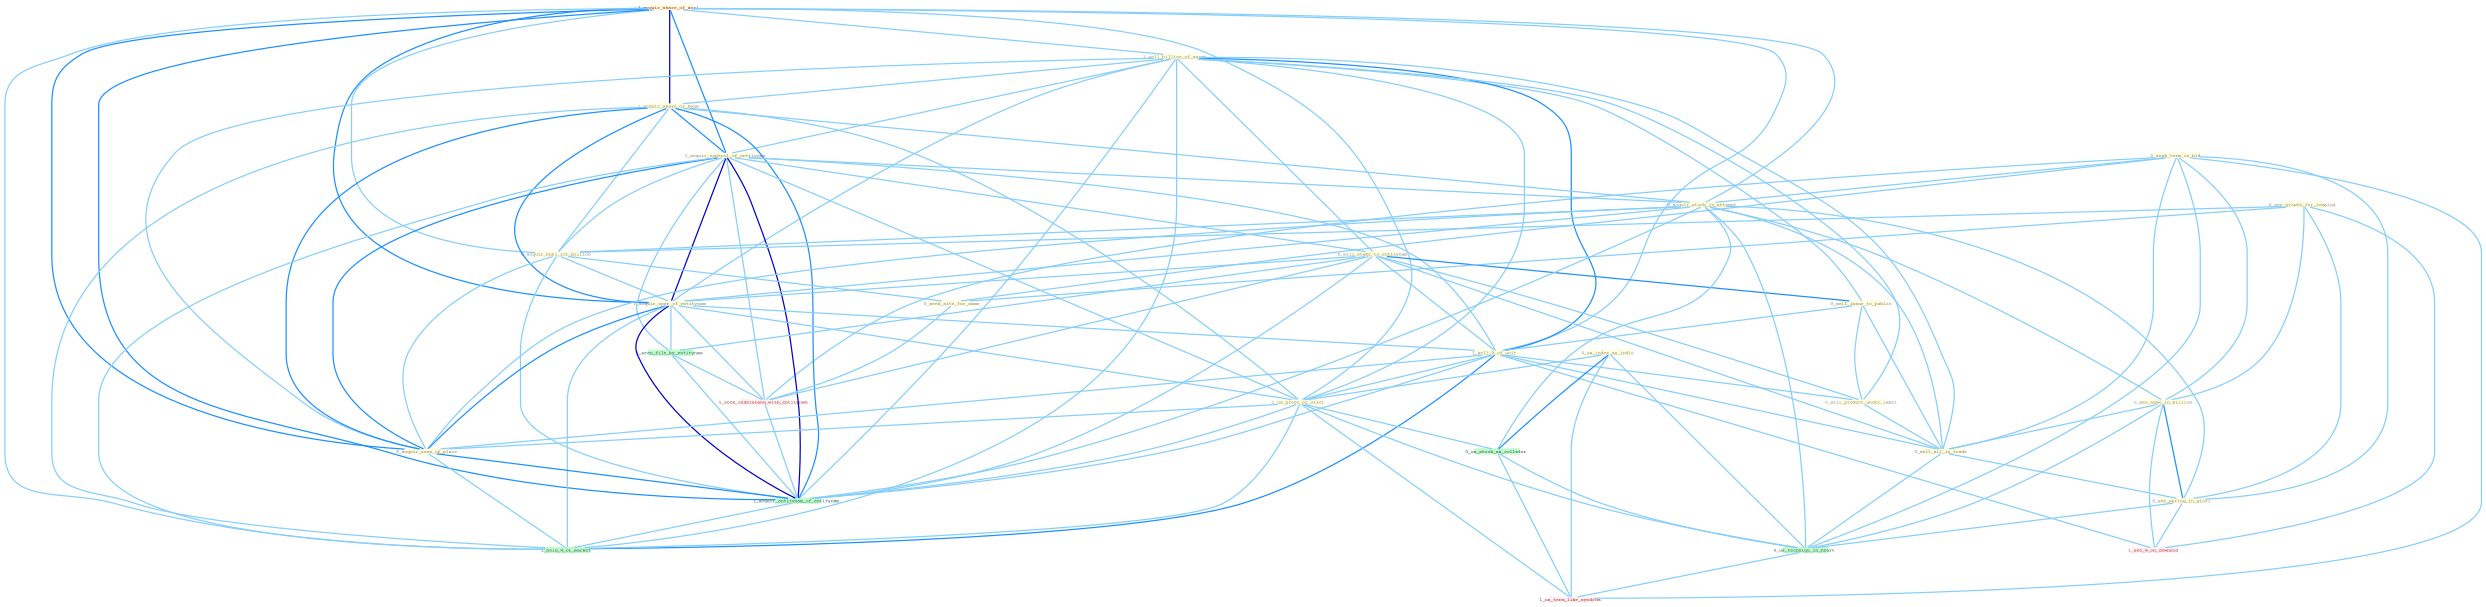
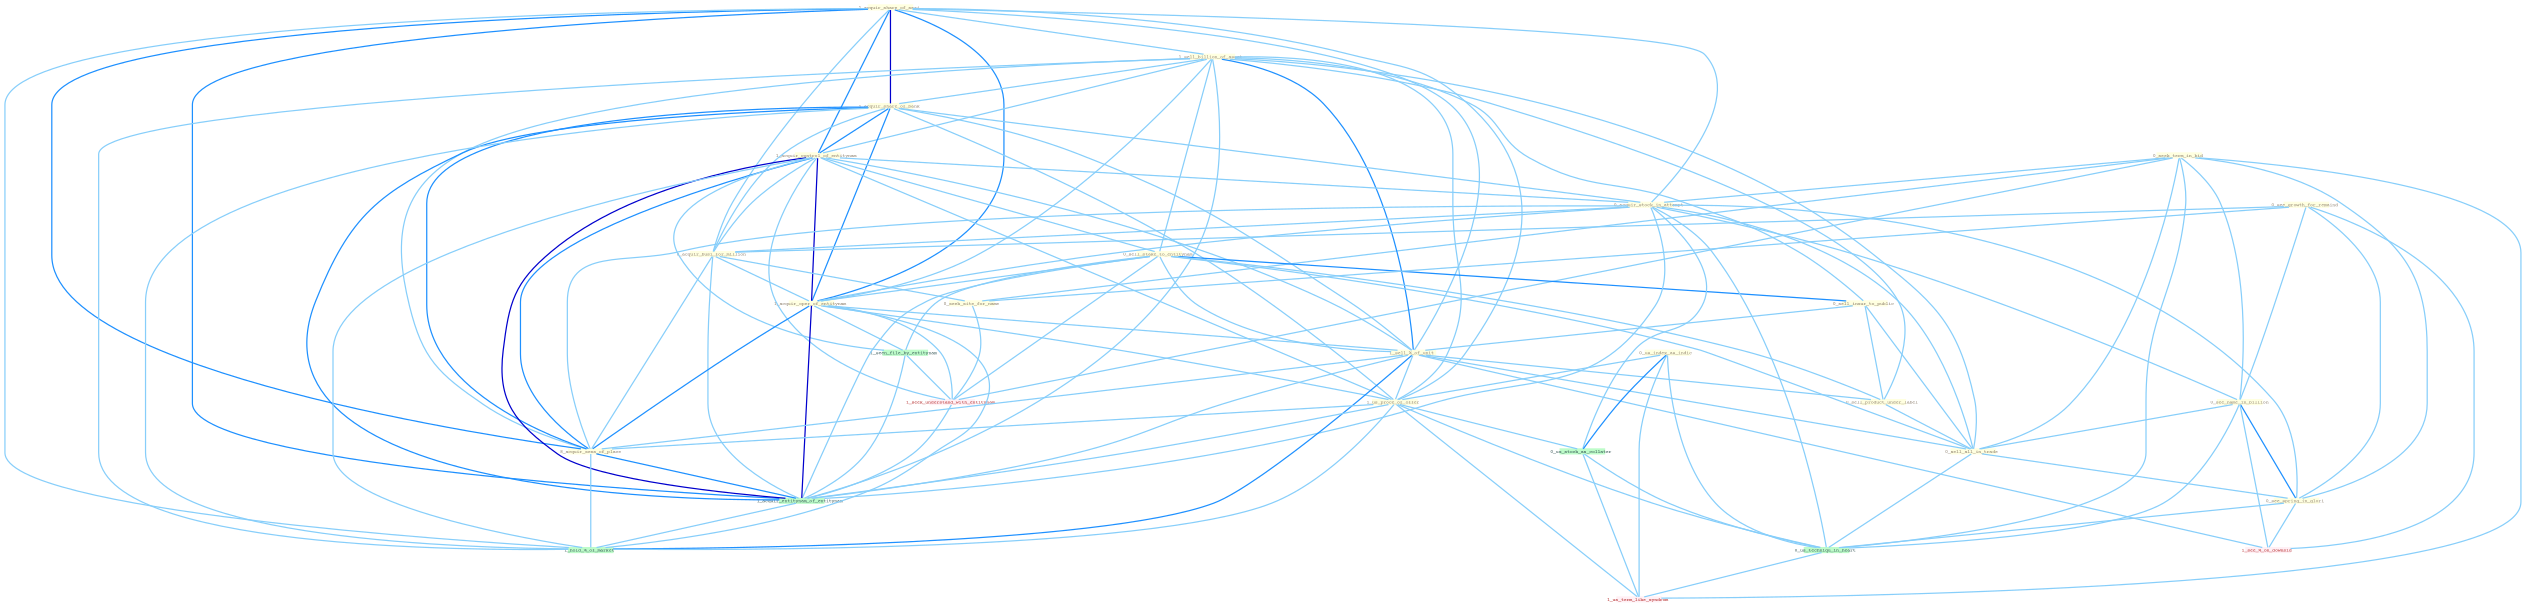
node "1_acquir_share_of_seri": fontcolor #b22222 -> #8b7d6b
edge "1_acquir_share_of_bank" -- "1_sell_%_of_unit": added
